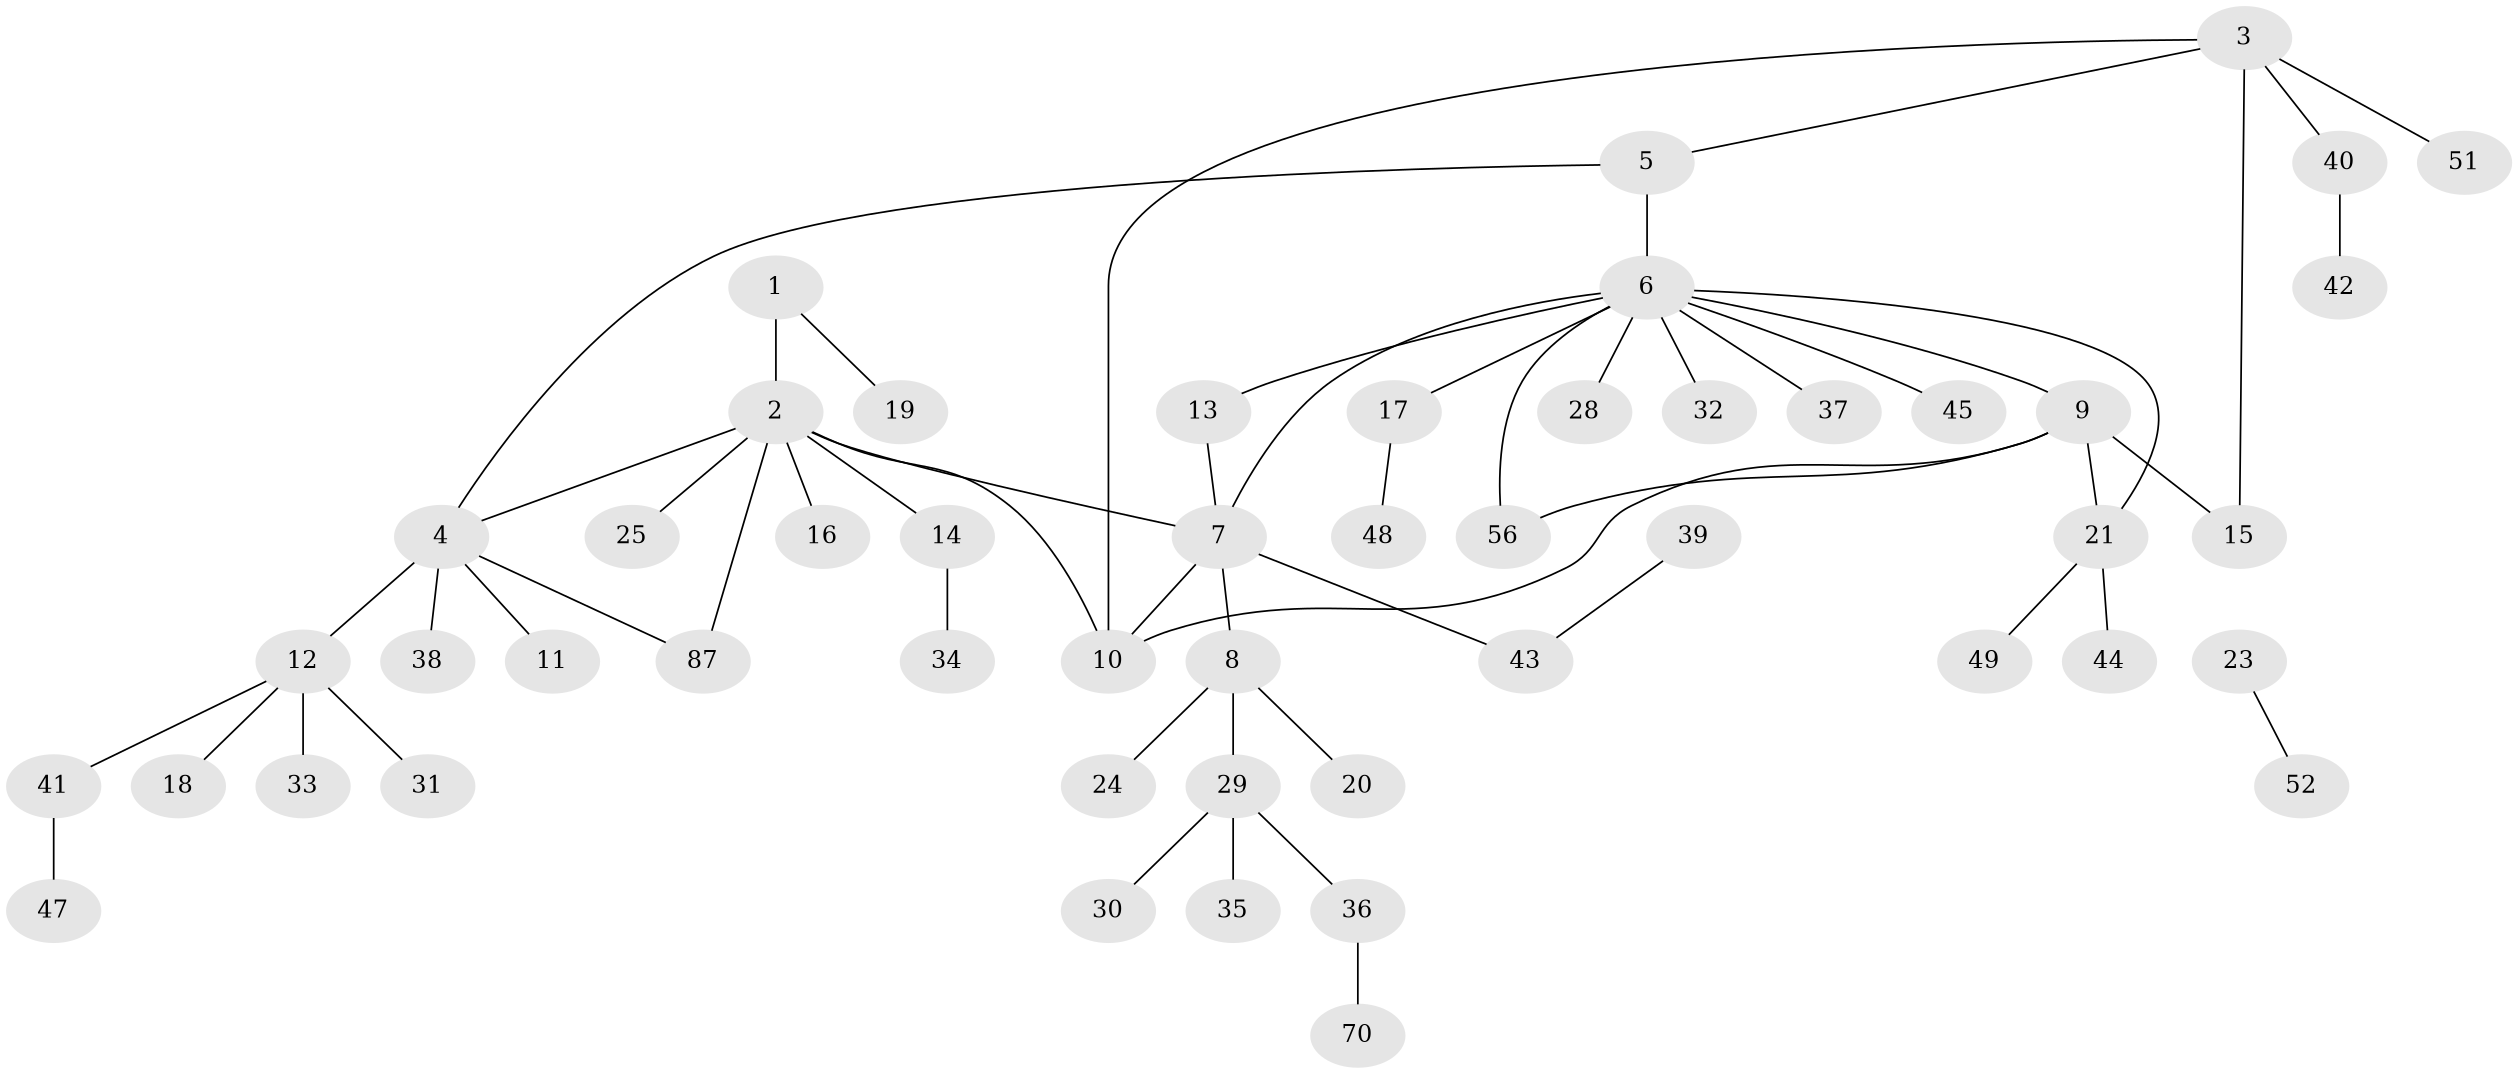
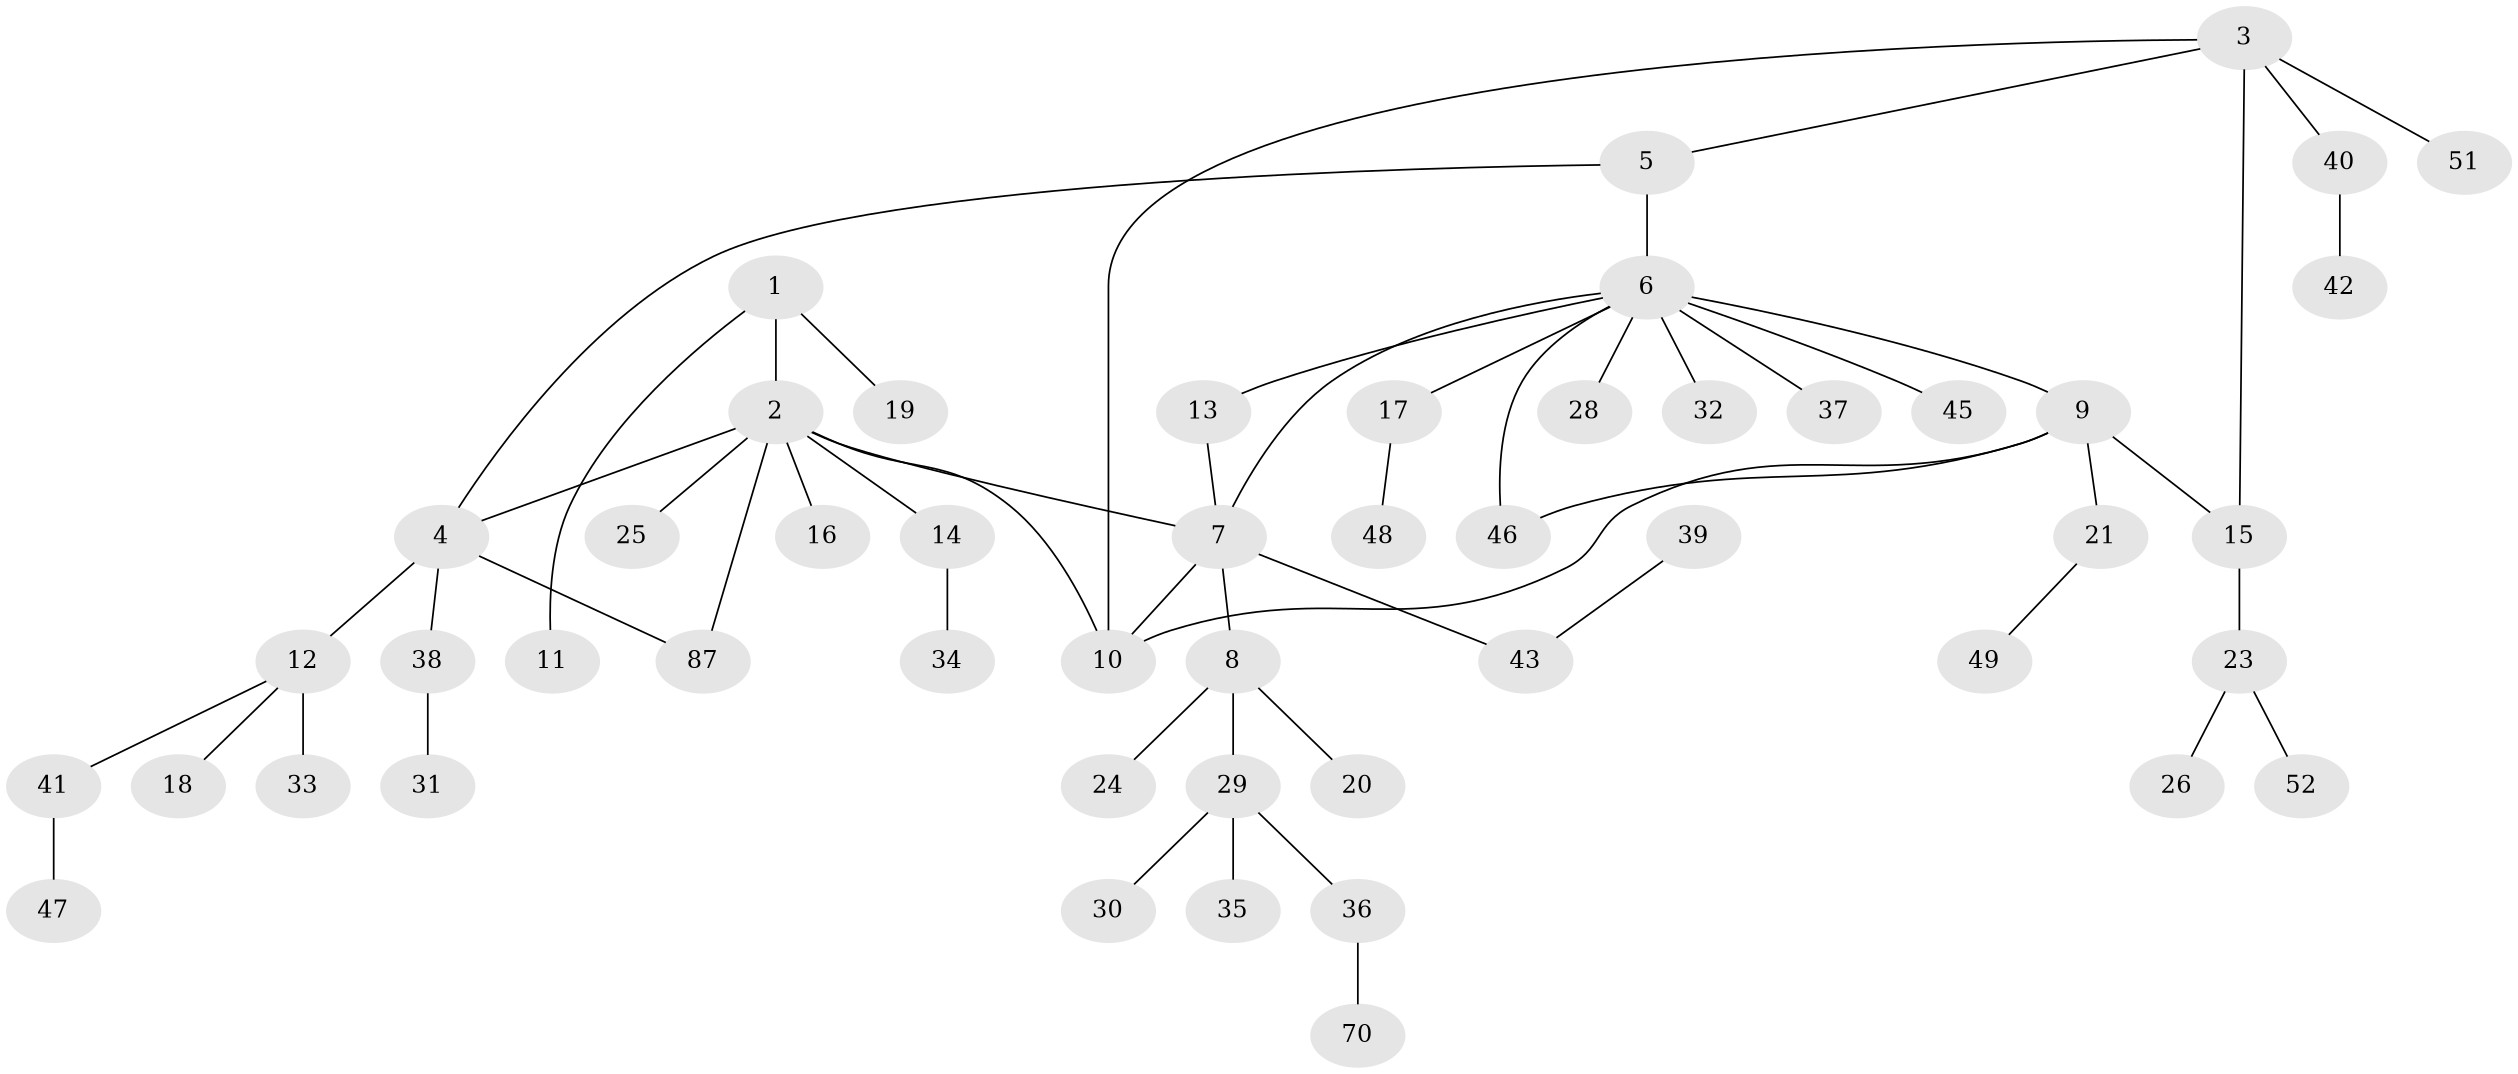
edge "6" -- "21": removed
node "56": label "56" -> "46"
edge "4" -- "11": now "1" -- "11"
edge "15" -- "23": added
node "44": removed
edge "12" -- "31": now "38" -- "31"
node "26": added
